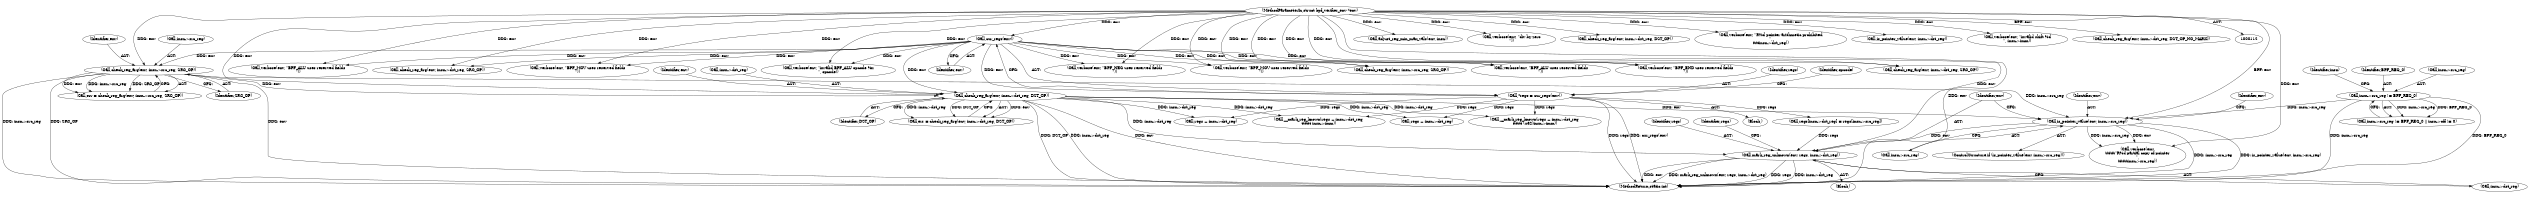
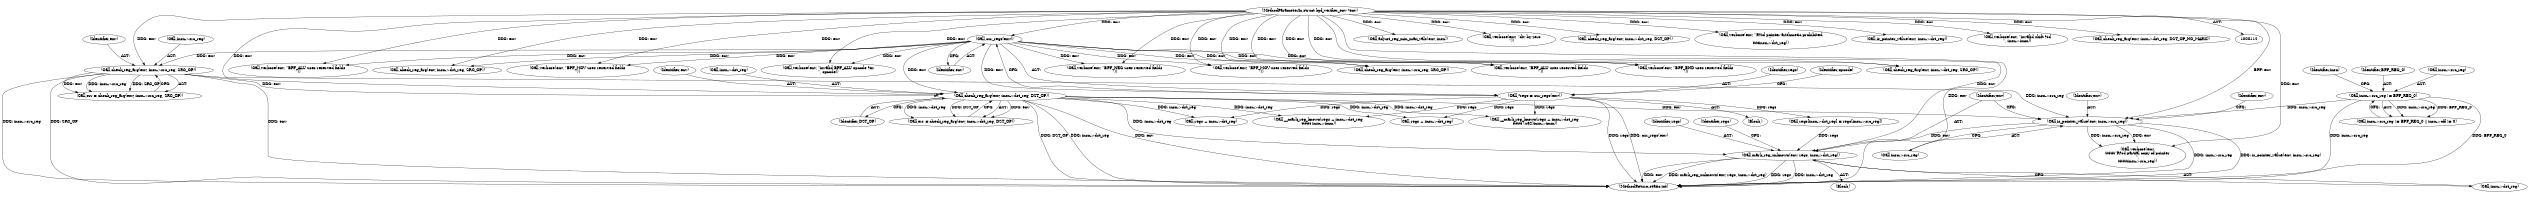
edge "(MethodParameterIn,struct bpf_verifier_env *env)" -> "(Call,check_reg_arg(env, insn->dst_reg, DST_OP_NO_MARK))": label "BPF: env" -> "DDG: env"
node "(Identifier,SRC_OP)": removed
node "(ControlStructure,if (is_pointer_value(env, insn->src_reg)))": removed
